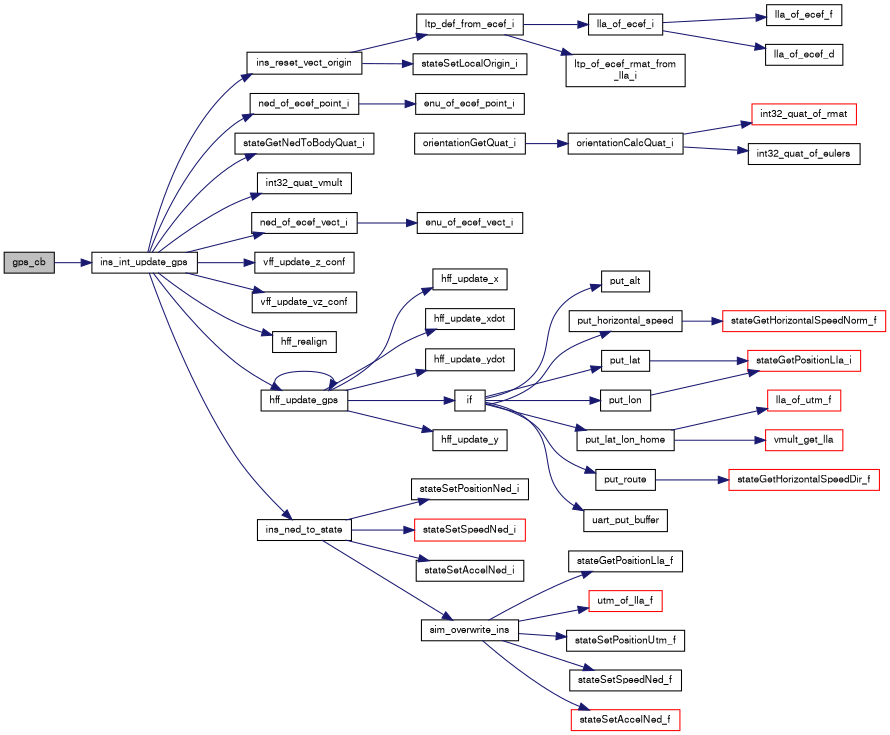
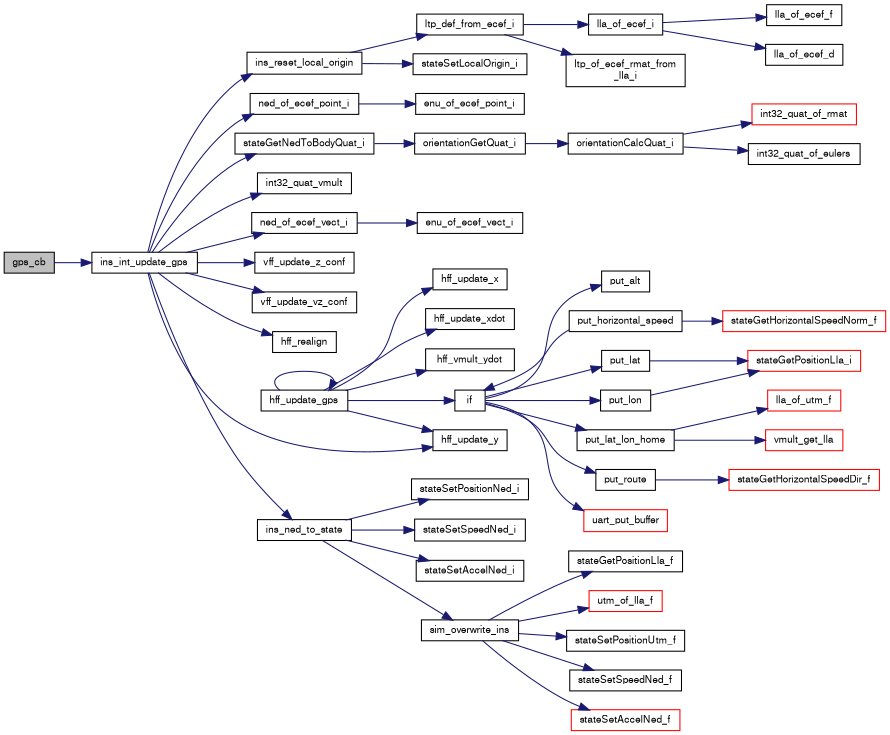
node "ins_reset_vect_origin": label "ins_reset_vect_origin" -> "ins_reset_local_origin"
edge "stateGetNedToBodyQuat_i" -> "orientationGetQuat_i": added
edge "ins_int_update_gps" -> "hff_update_gps": now "ins_int_update_gps" -> "hff_update_y"
node "hff_update_ydot": label "hff_update_ydot" -> "hff_vmult_ydot"
edge "if" -> "put_horizontal_speed": reversed
node "uart_put_buffer": color black -> red
node "stateSetSpeedNed_i": color red -> black
